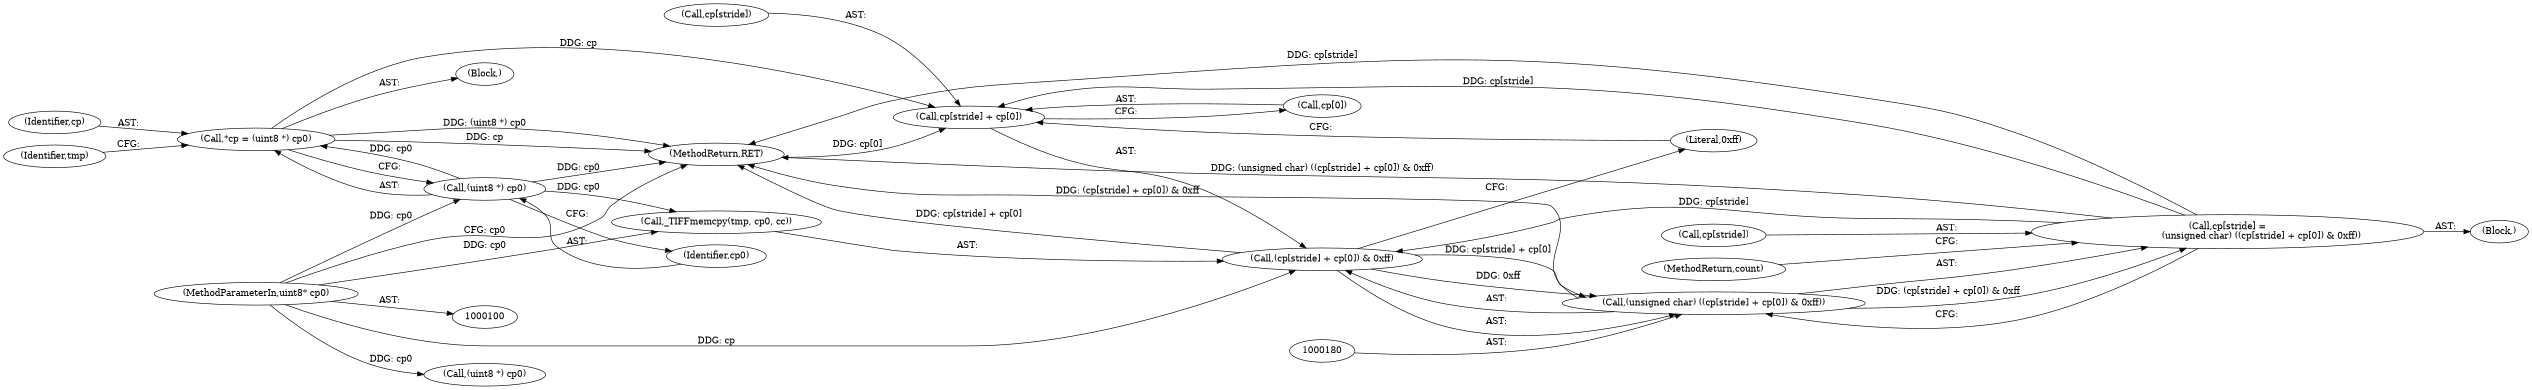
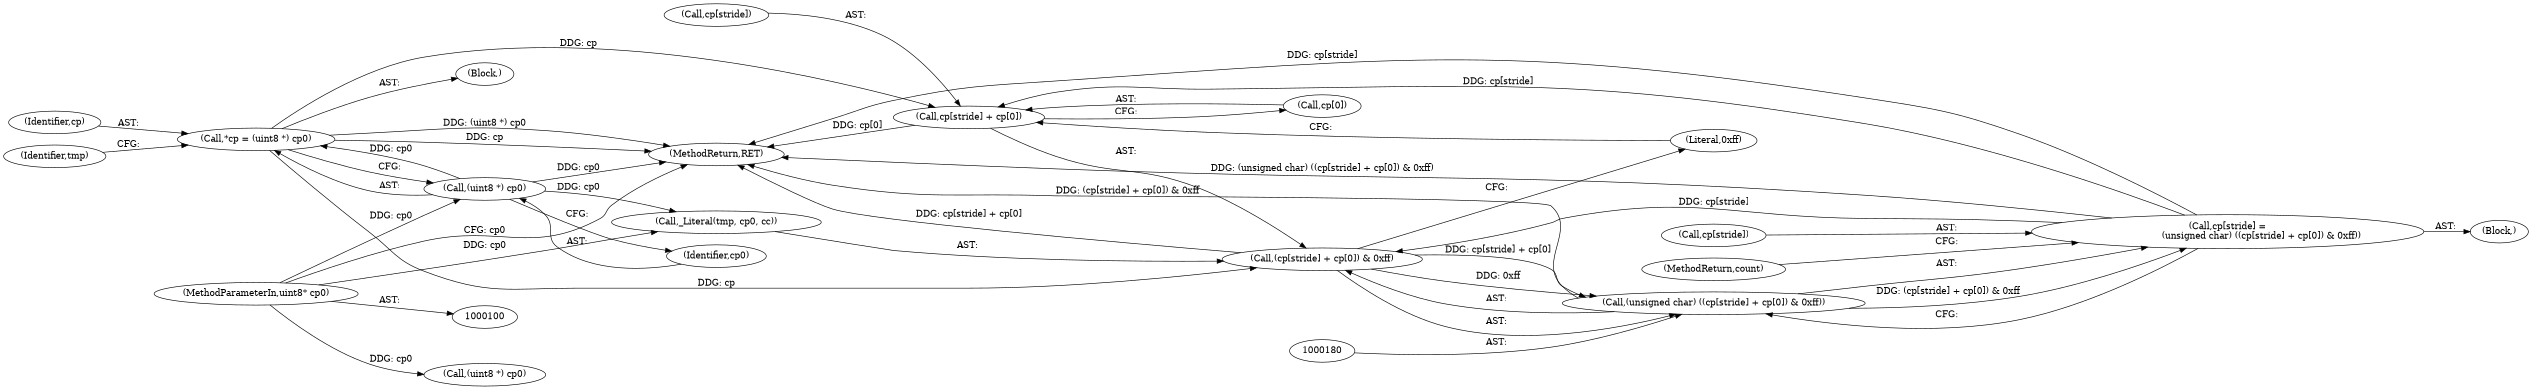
edge "(MethodReturn,RET)" -> "(Call,cp[stride] + cp[0])": reversed
node "(Call,_TIFFmemcpy(tmp, cp0, cc))": label "(Call,_TIFFmemcpy(tmp, cp0, cc))" -> "(Call,_Literal(tmp, cp0, cc))"
edge "(MethodParameterIn,uint8* cp0)" -> "(Call,(cp[stride] + cp[0]) & 0xff)": now "(Call,*cp = (uint8 *) cp0)" -> "(Call,(cp[stride] + cp[0]) & 0xff)"
